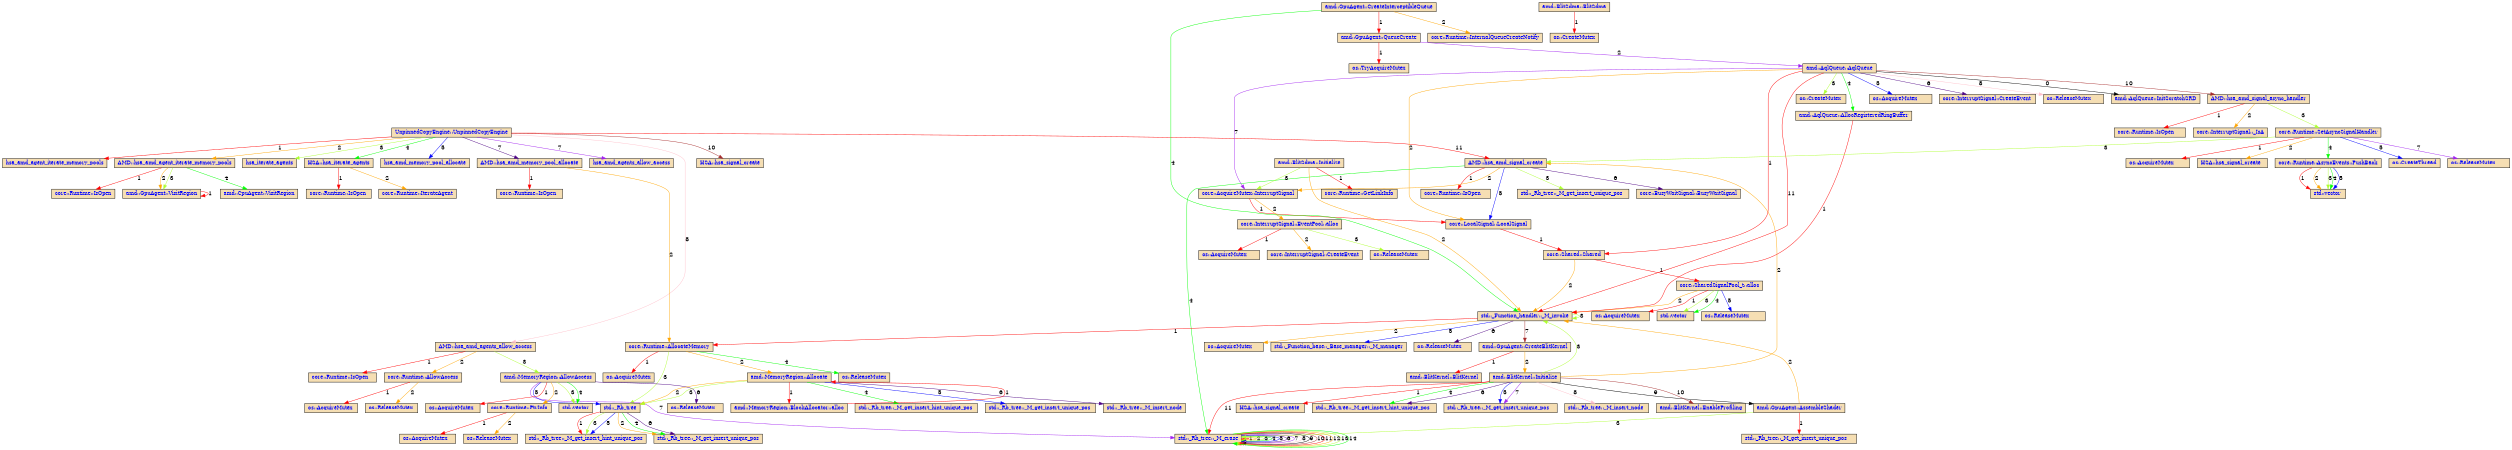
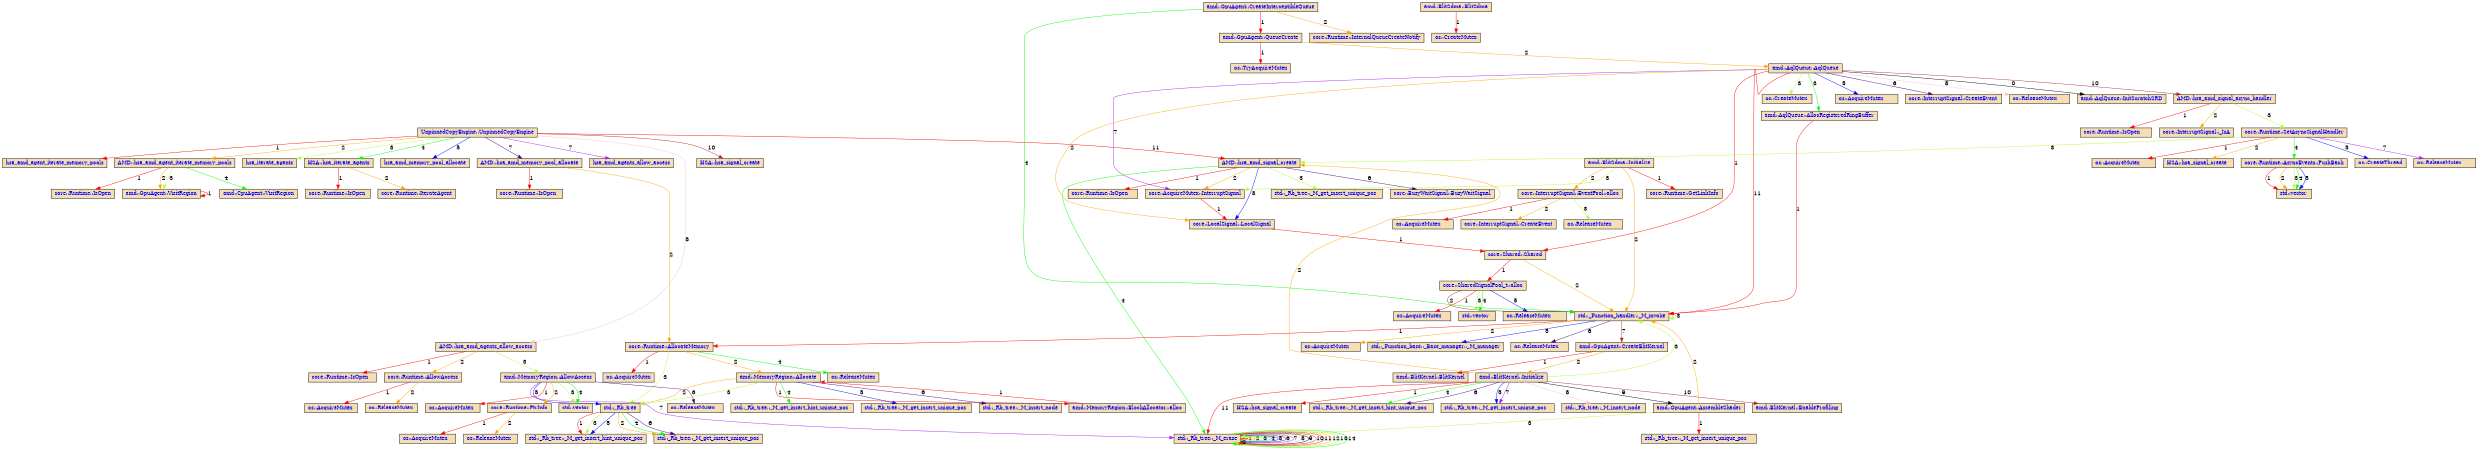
edge "amd::GpuAgent::QueueCreate" -> "amd::AqlQueue::AqlQueue": color purple -> orange
edge "amd::AqlQueue::AqlQueue" -> "amd::AqlQueue::AllocRegisteredRingBuffer": label "4" -> "3"
edge "core::AcquireMutex::InterruptSignal" -> "core::InterruptSignal::EventPool::alloc": now "amd::BlitSdma::Initialize" -> "core::InterruptSignal::EventPool::alloc"
edge "core::SharedSignalPool_t::alloc" -> "std::_Function_handler::_M_invoke": color orange -> brown
